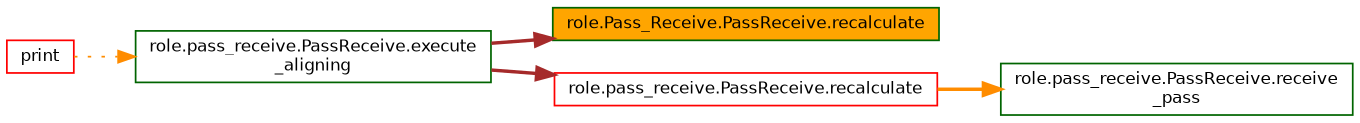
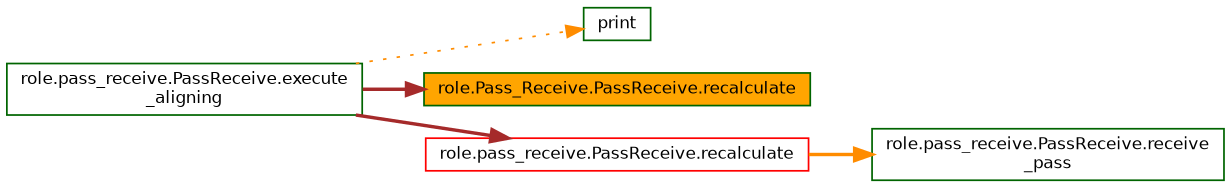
node "print": color red -> darkgreen
edge "print" -> "role.pass_receive.PassReceive.execute _aligning": reversed
